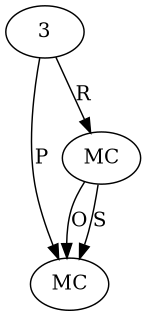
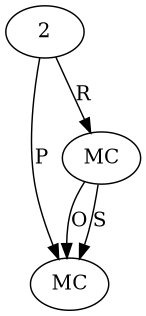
node "3": label "3" -> "2"
